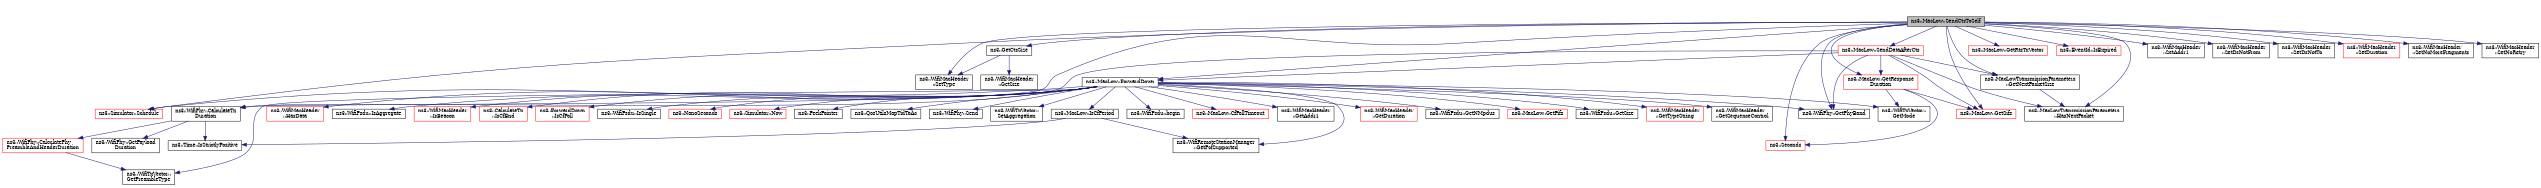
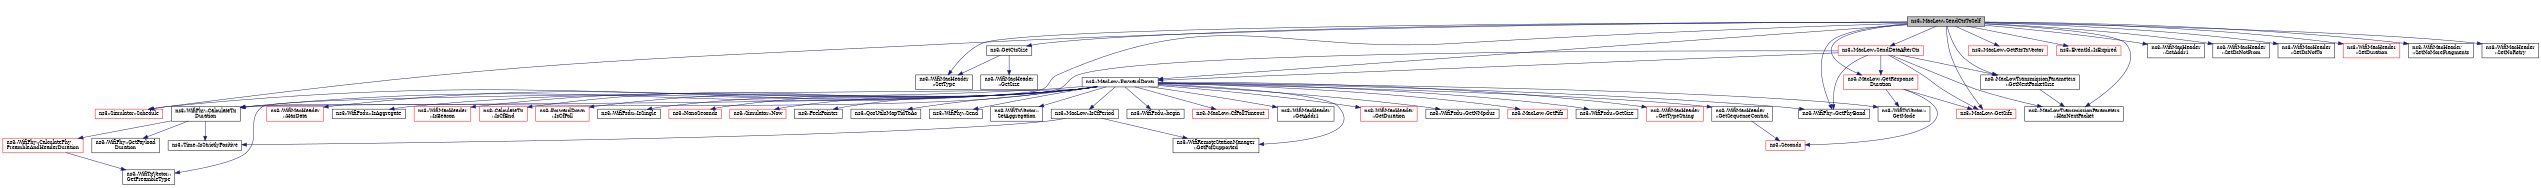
edge "ns3::MacLow::SendCtsToSelf" -> "ns3::Seconds": now "ns3::WifiMacHeader ::GetSequenceControl" -> "ns3::Seconds"
edge "ns3::MacLow::ForwardDown" -> "ns3::WifiPhy::CalculateTx Duration": added
